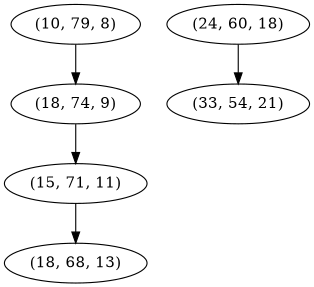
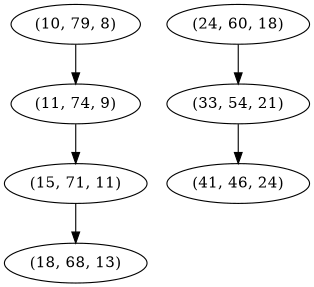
node "(18, 74, 9)": label "(18, 74, 9)" -> "(11, 74, 9)"
node "(41, 46, 24)": added
